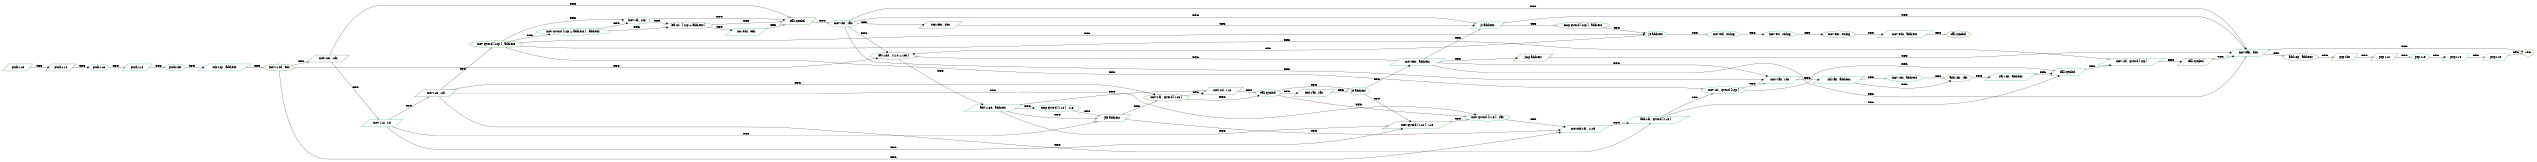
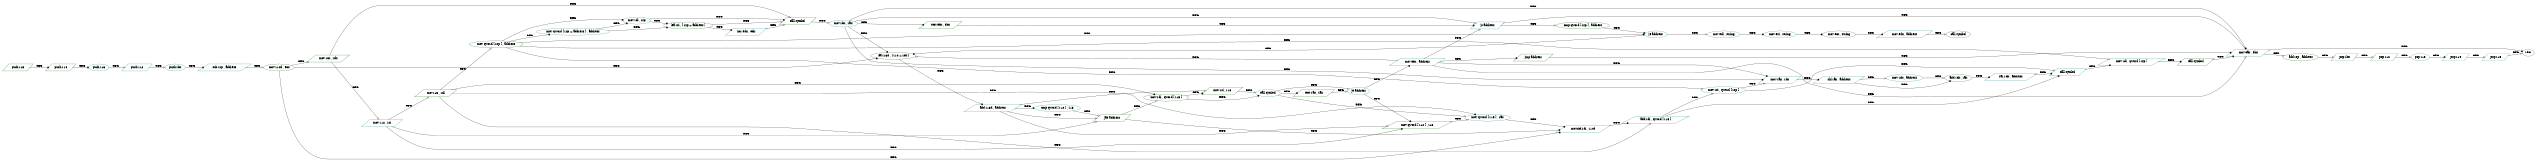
edge "mov ebx , address" -> "js address": label "CFG" -> "DFG"
